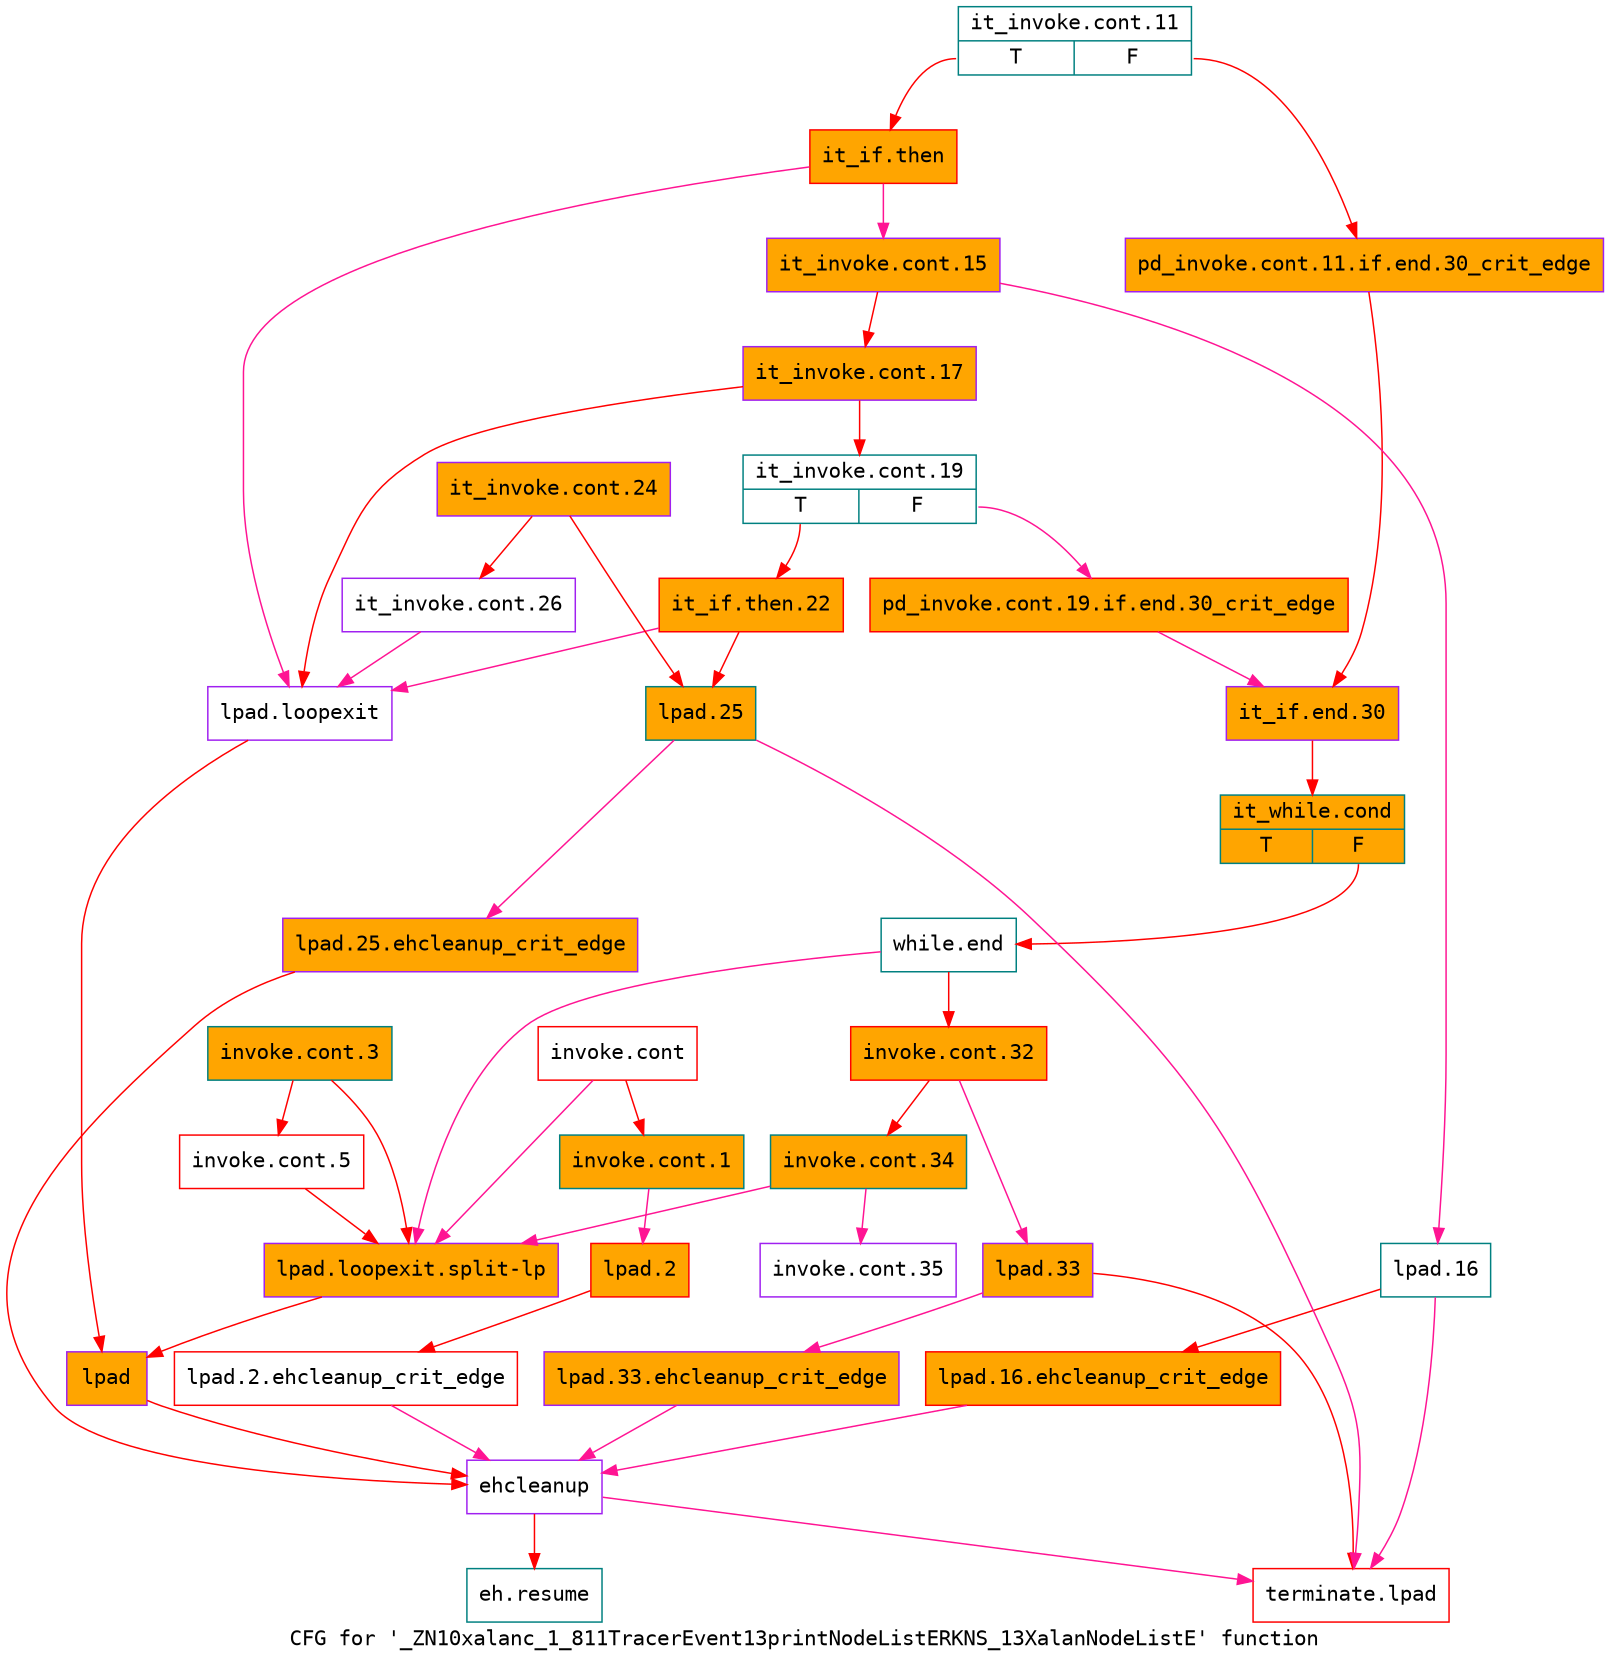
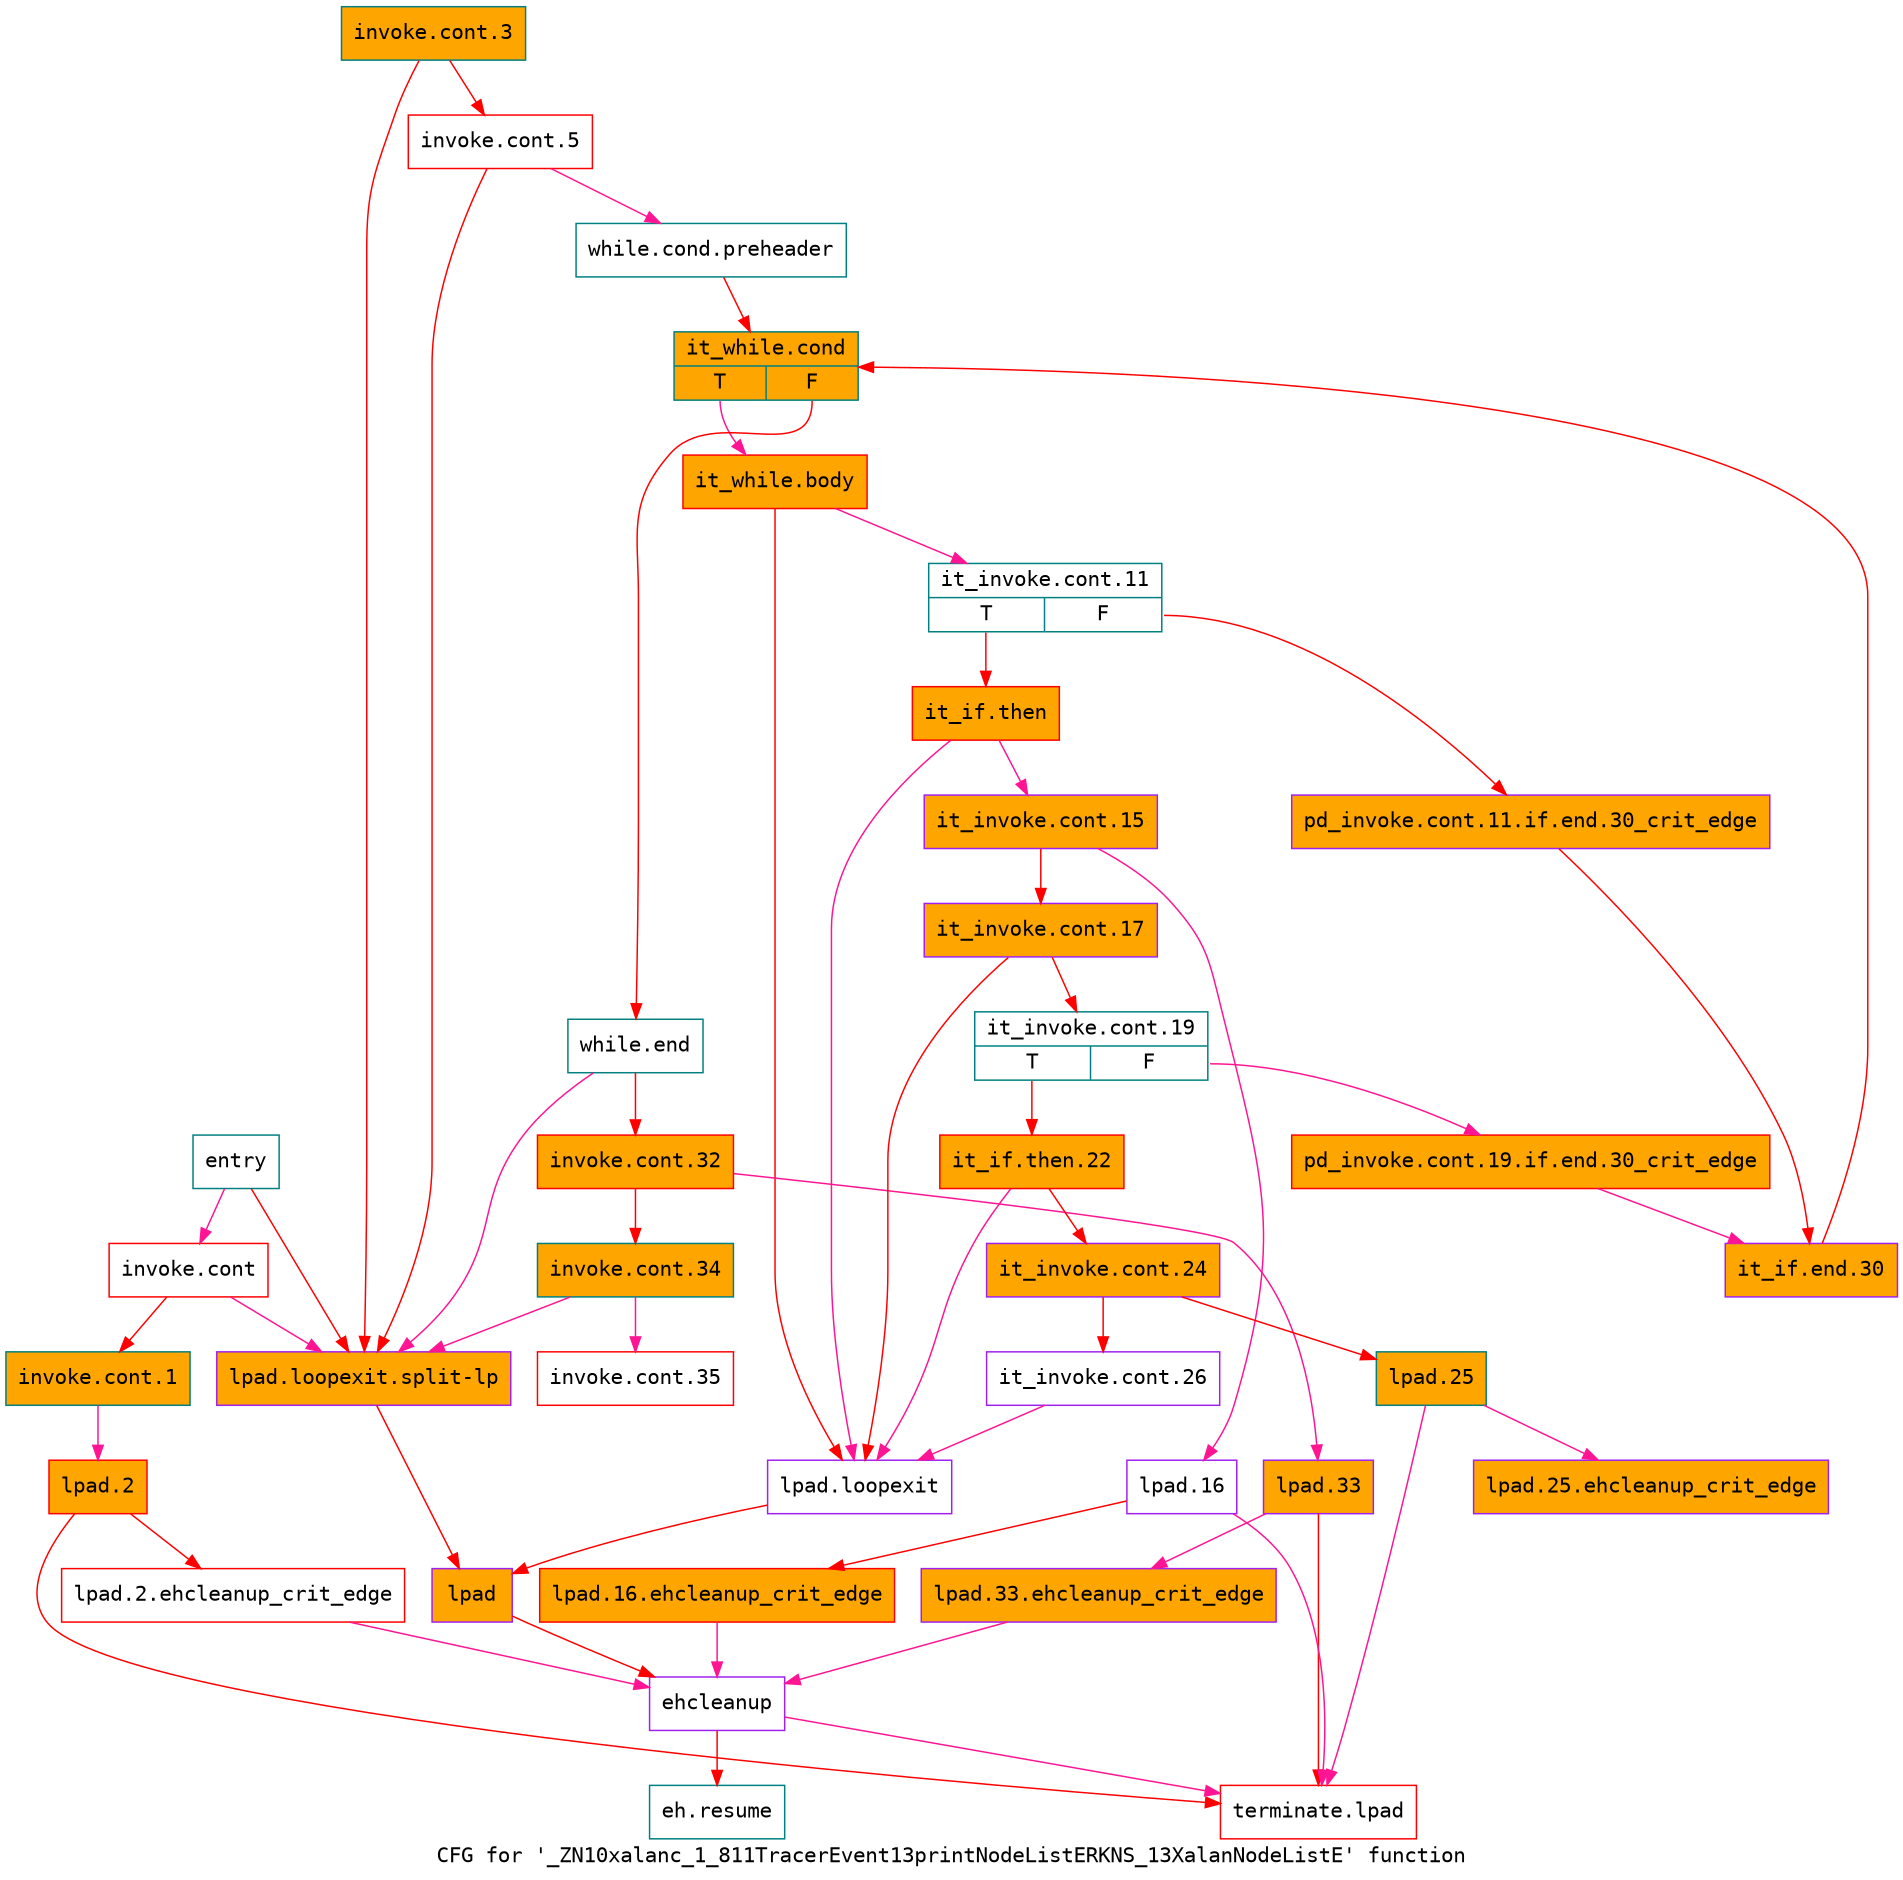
node "while.cond.preheader": added
node "it_while.body": added
edge "it_if.then.22" -> "lpad.25": now "it_if.then.22" -> "it_invoke.cont.24"
node "entry": added
node "invoke.cont.35": color purple -> red
node "lpad.16": color teal -> purple
edge "lpad.25.ehcleanup_crit_edge" -> "ehcleanup": removed
edge "lpad.2" -> "terminate.lpad": added
